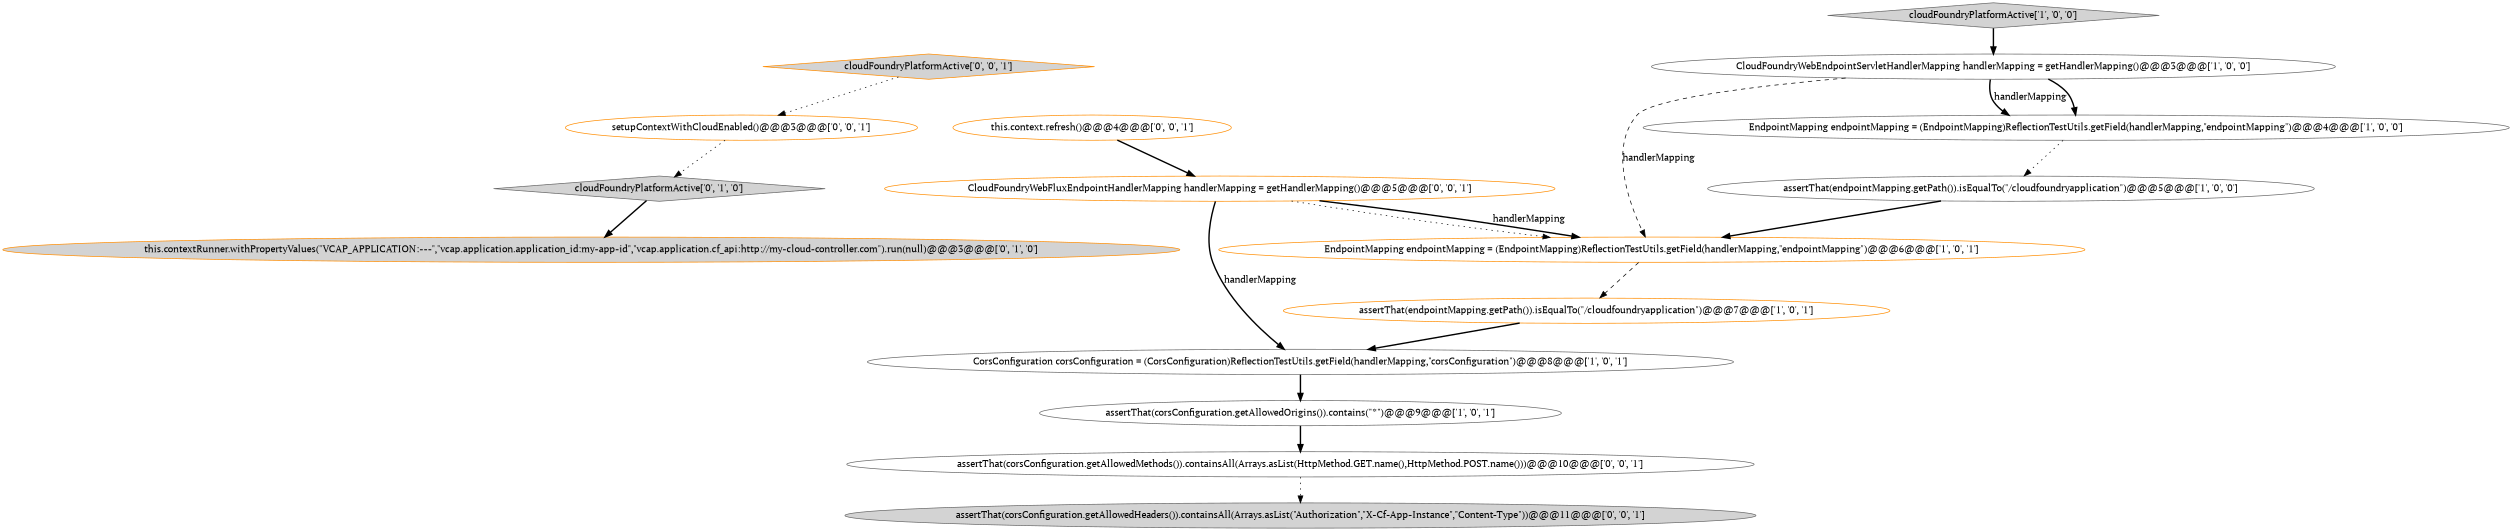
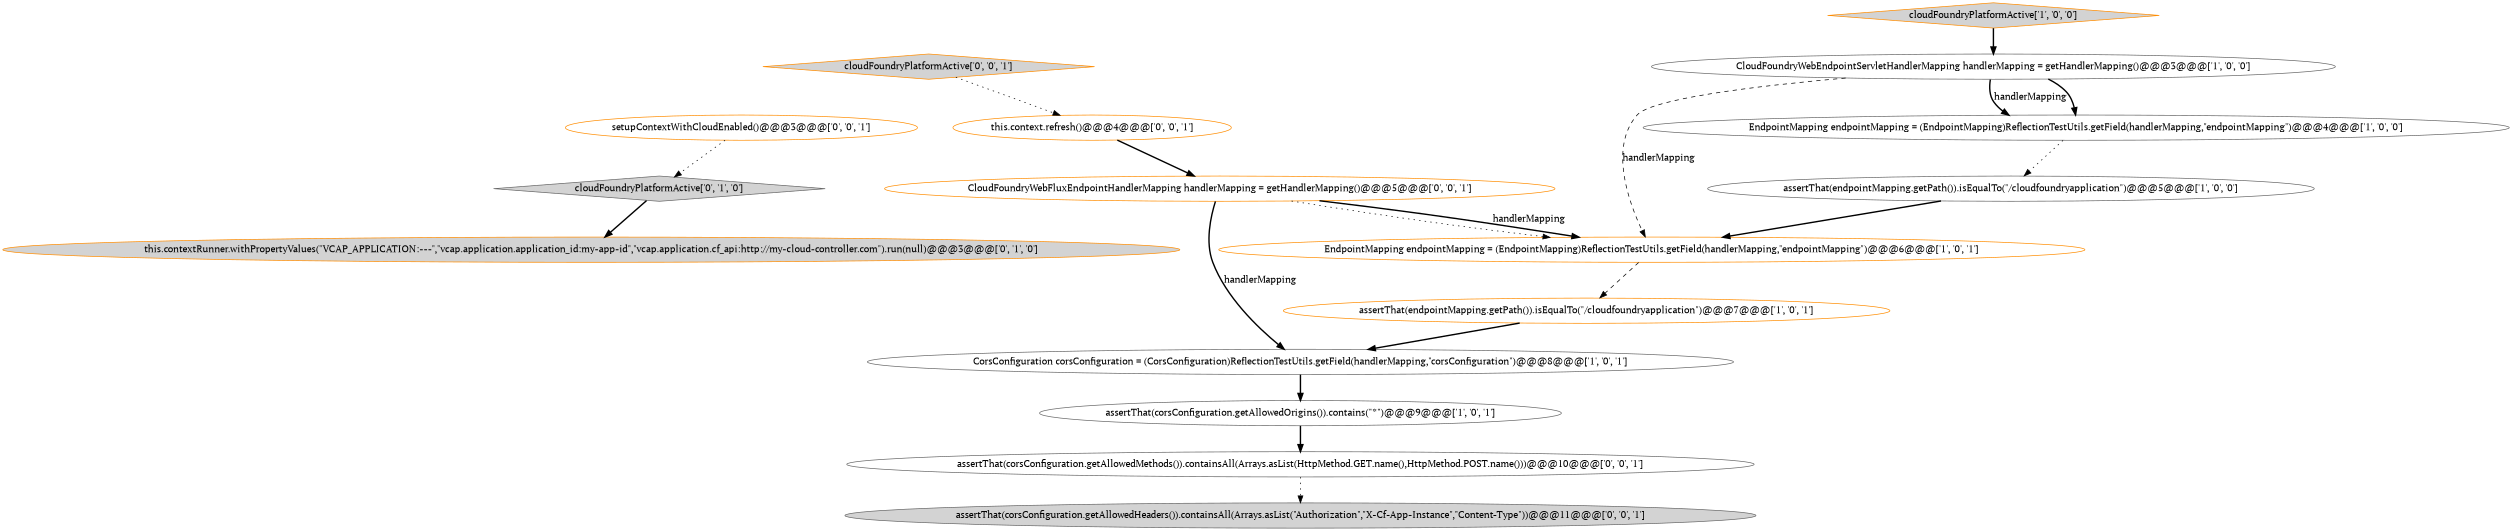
node "cloudFoundryPlatformActive['1', '0', '0']": color gray40 -> darkorange
edge "cloudFoundryPlatformActive['0', '0', '1']" -> "setupContextWithCloudEnabled()@@@3@@@['0', '0', '1']": now "cloudFoundryPlatformActive['0', '0', '1']" -> "this.context.refresh()@@@4@@@['0', '0', '1']"
